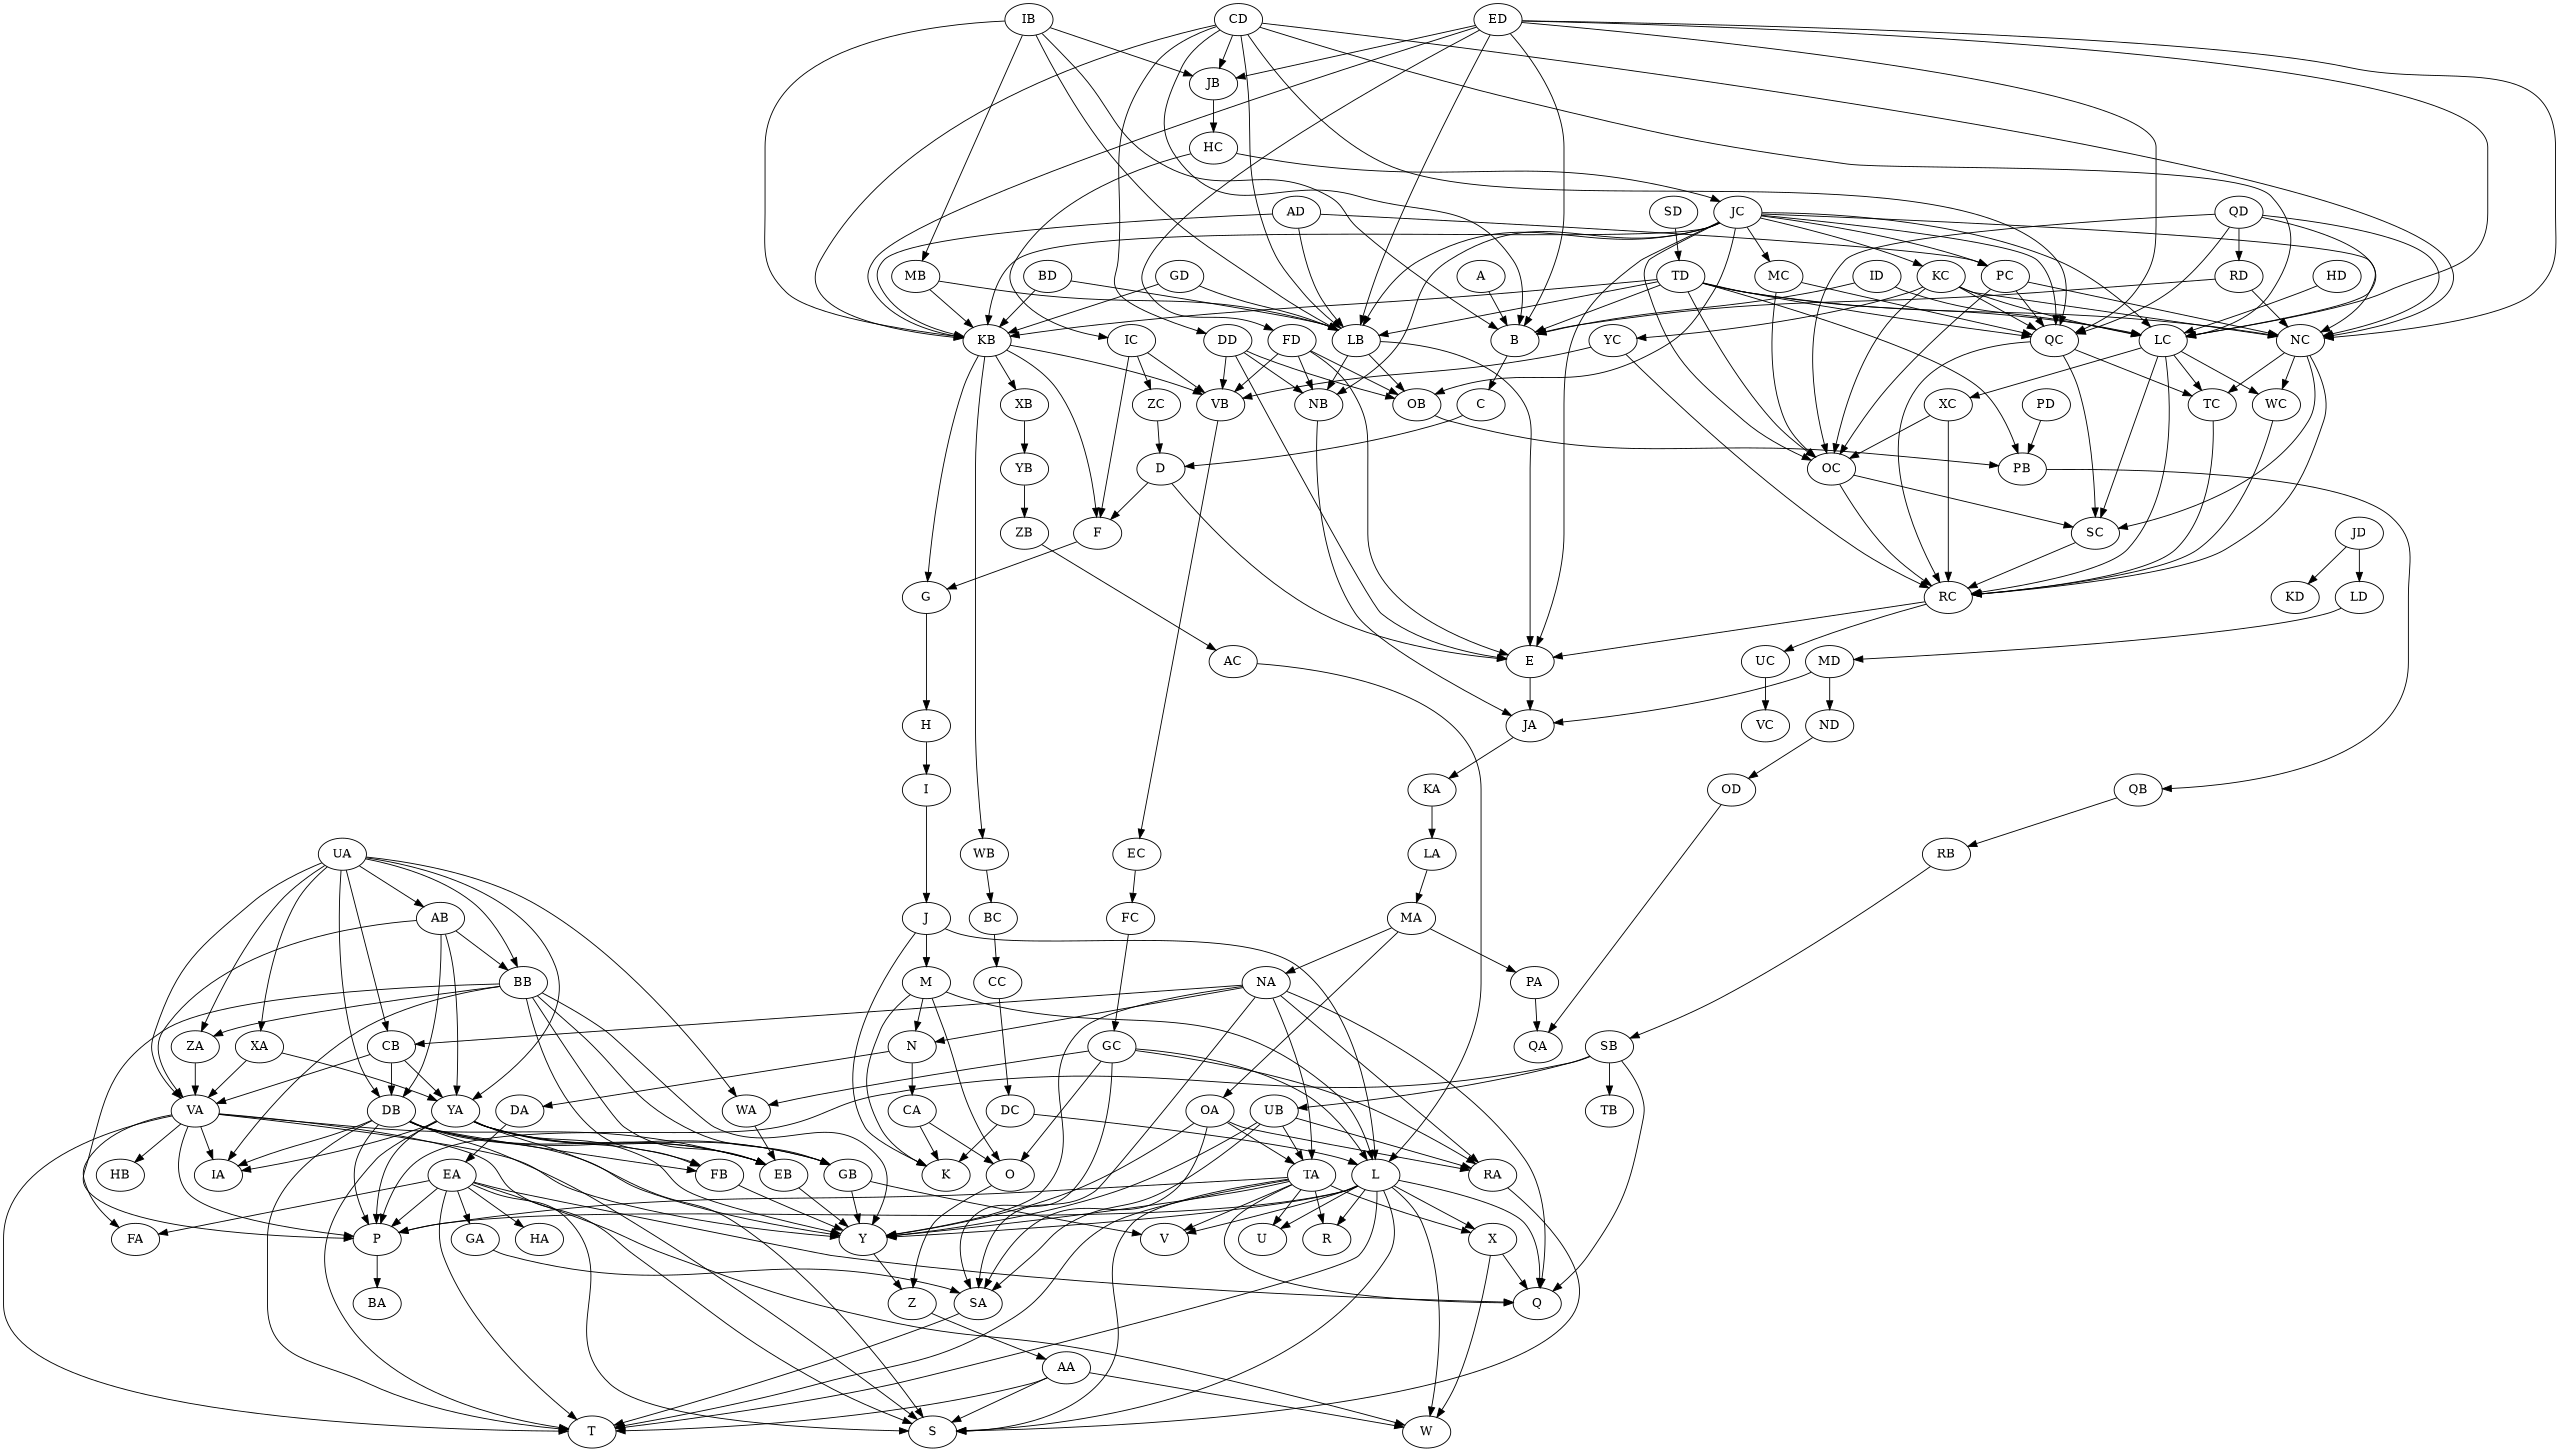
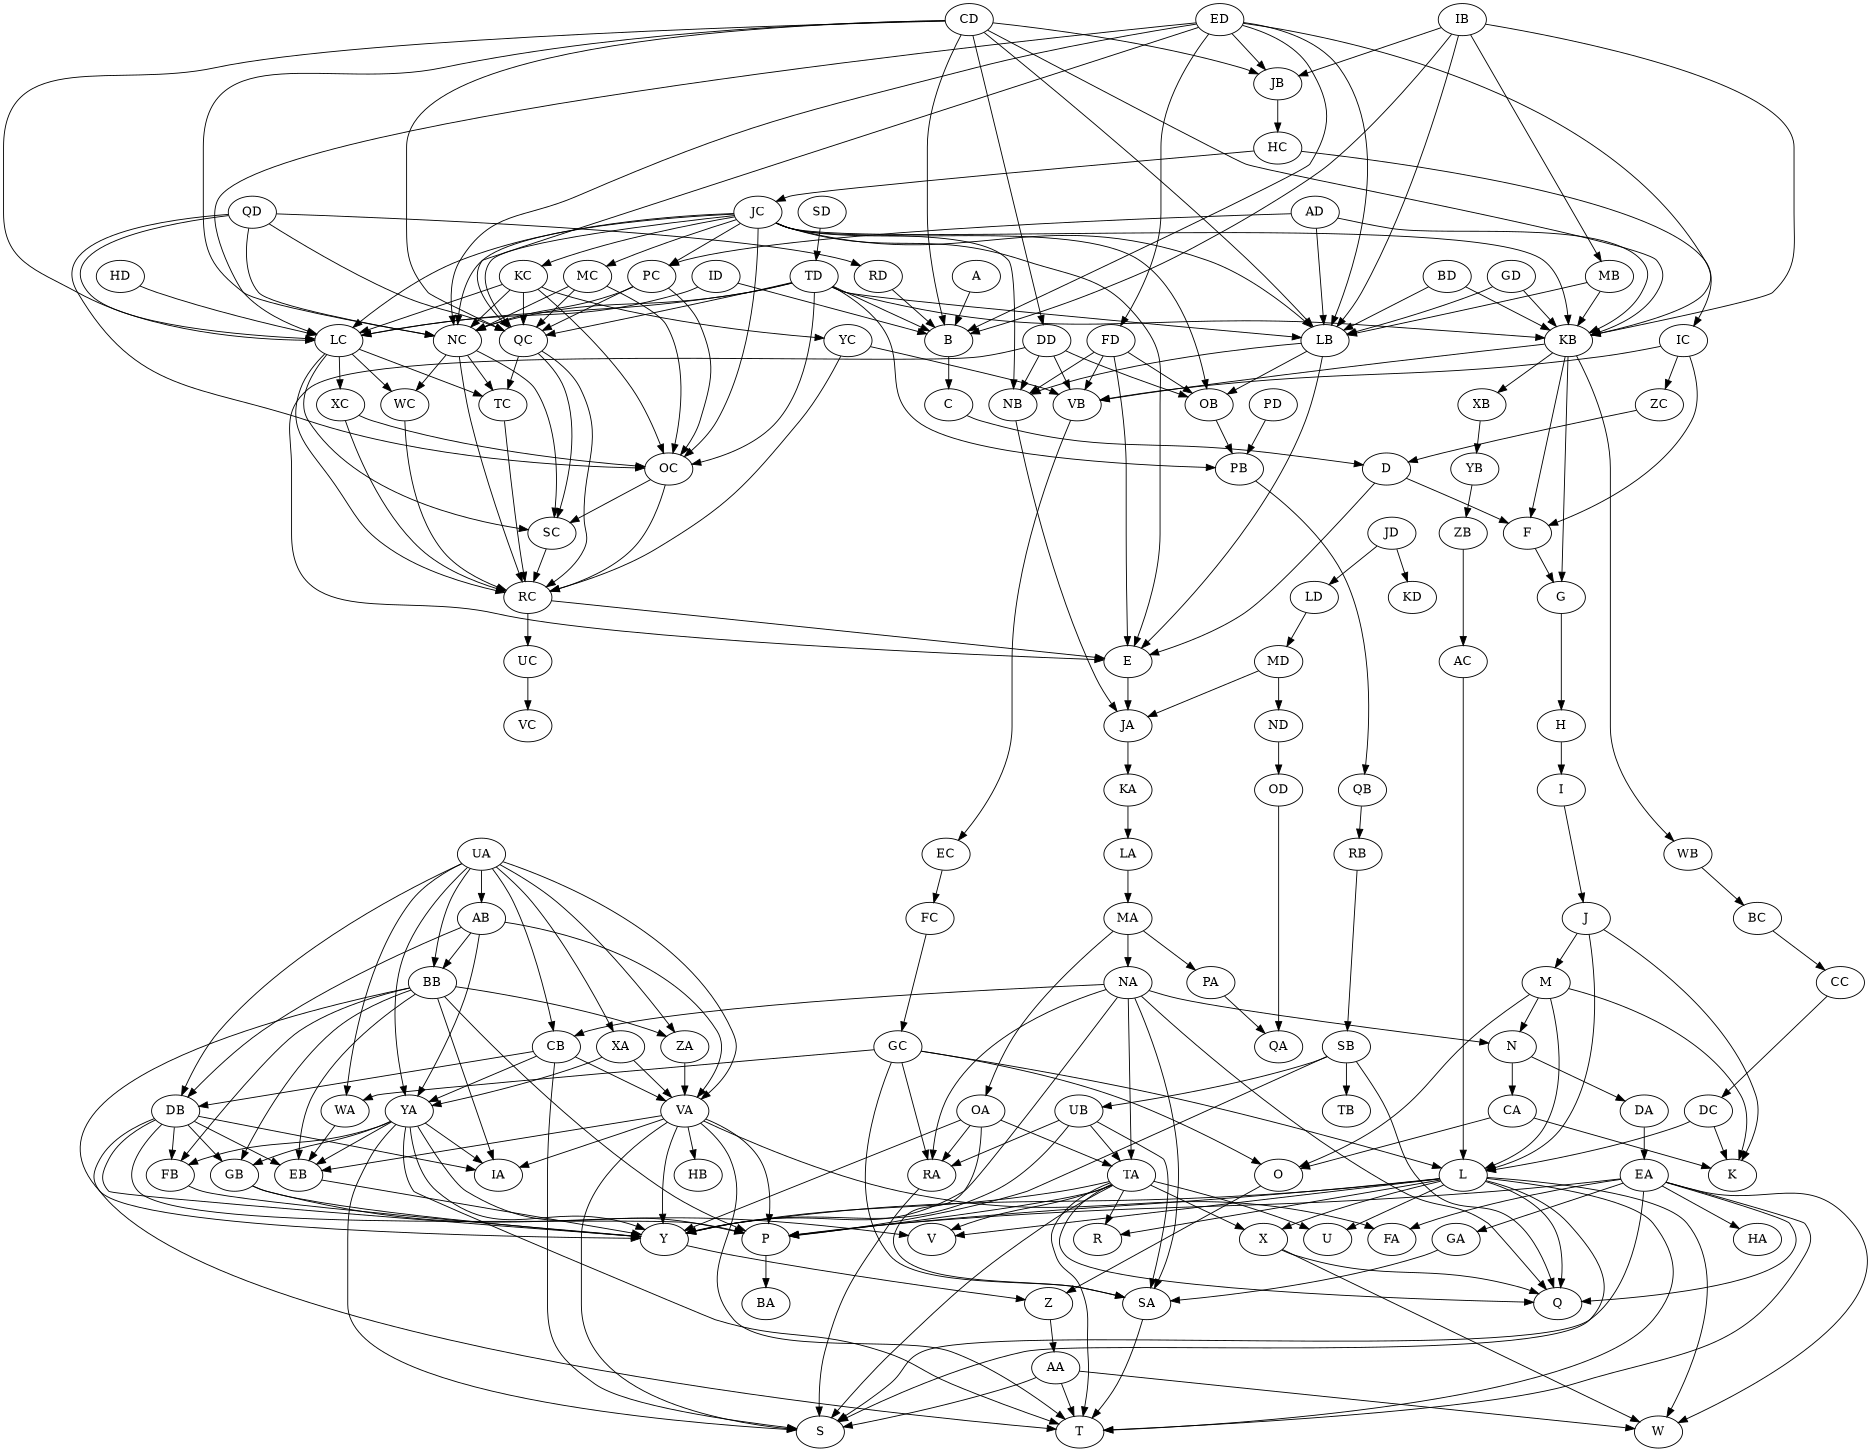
edge "RD" -> "NC": now "MC" -> "NC"
edge "DB" -> "S": now "CB" -> "S"
